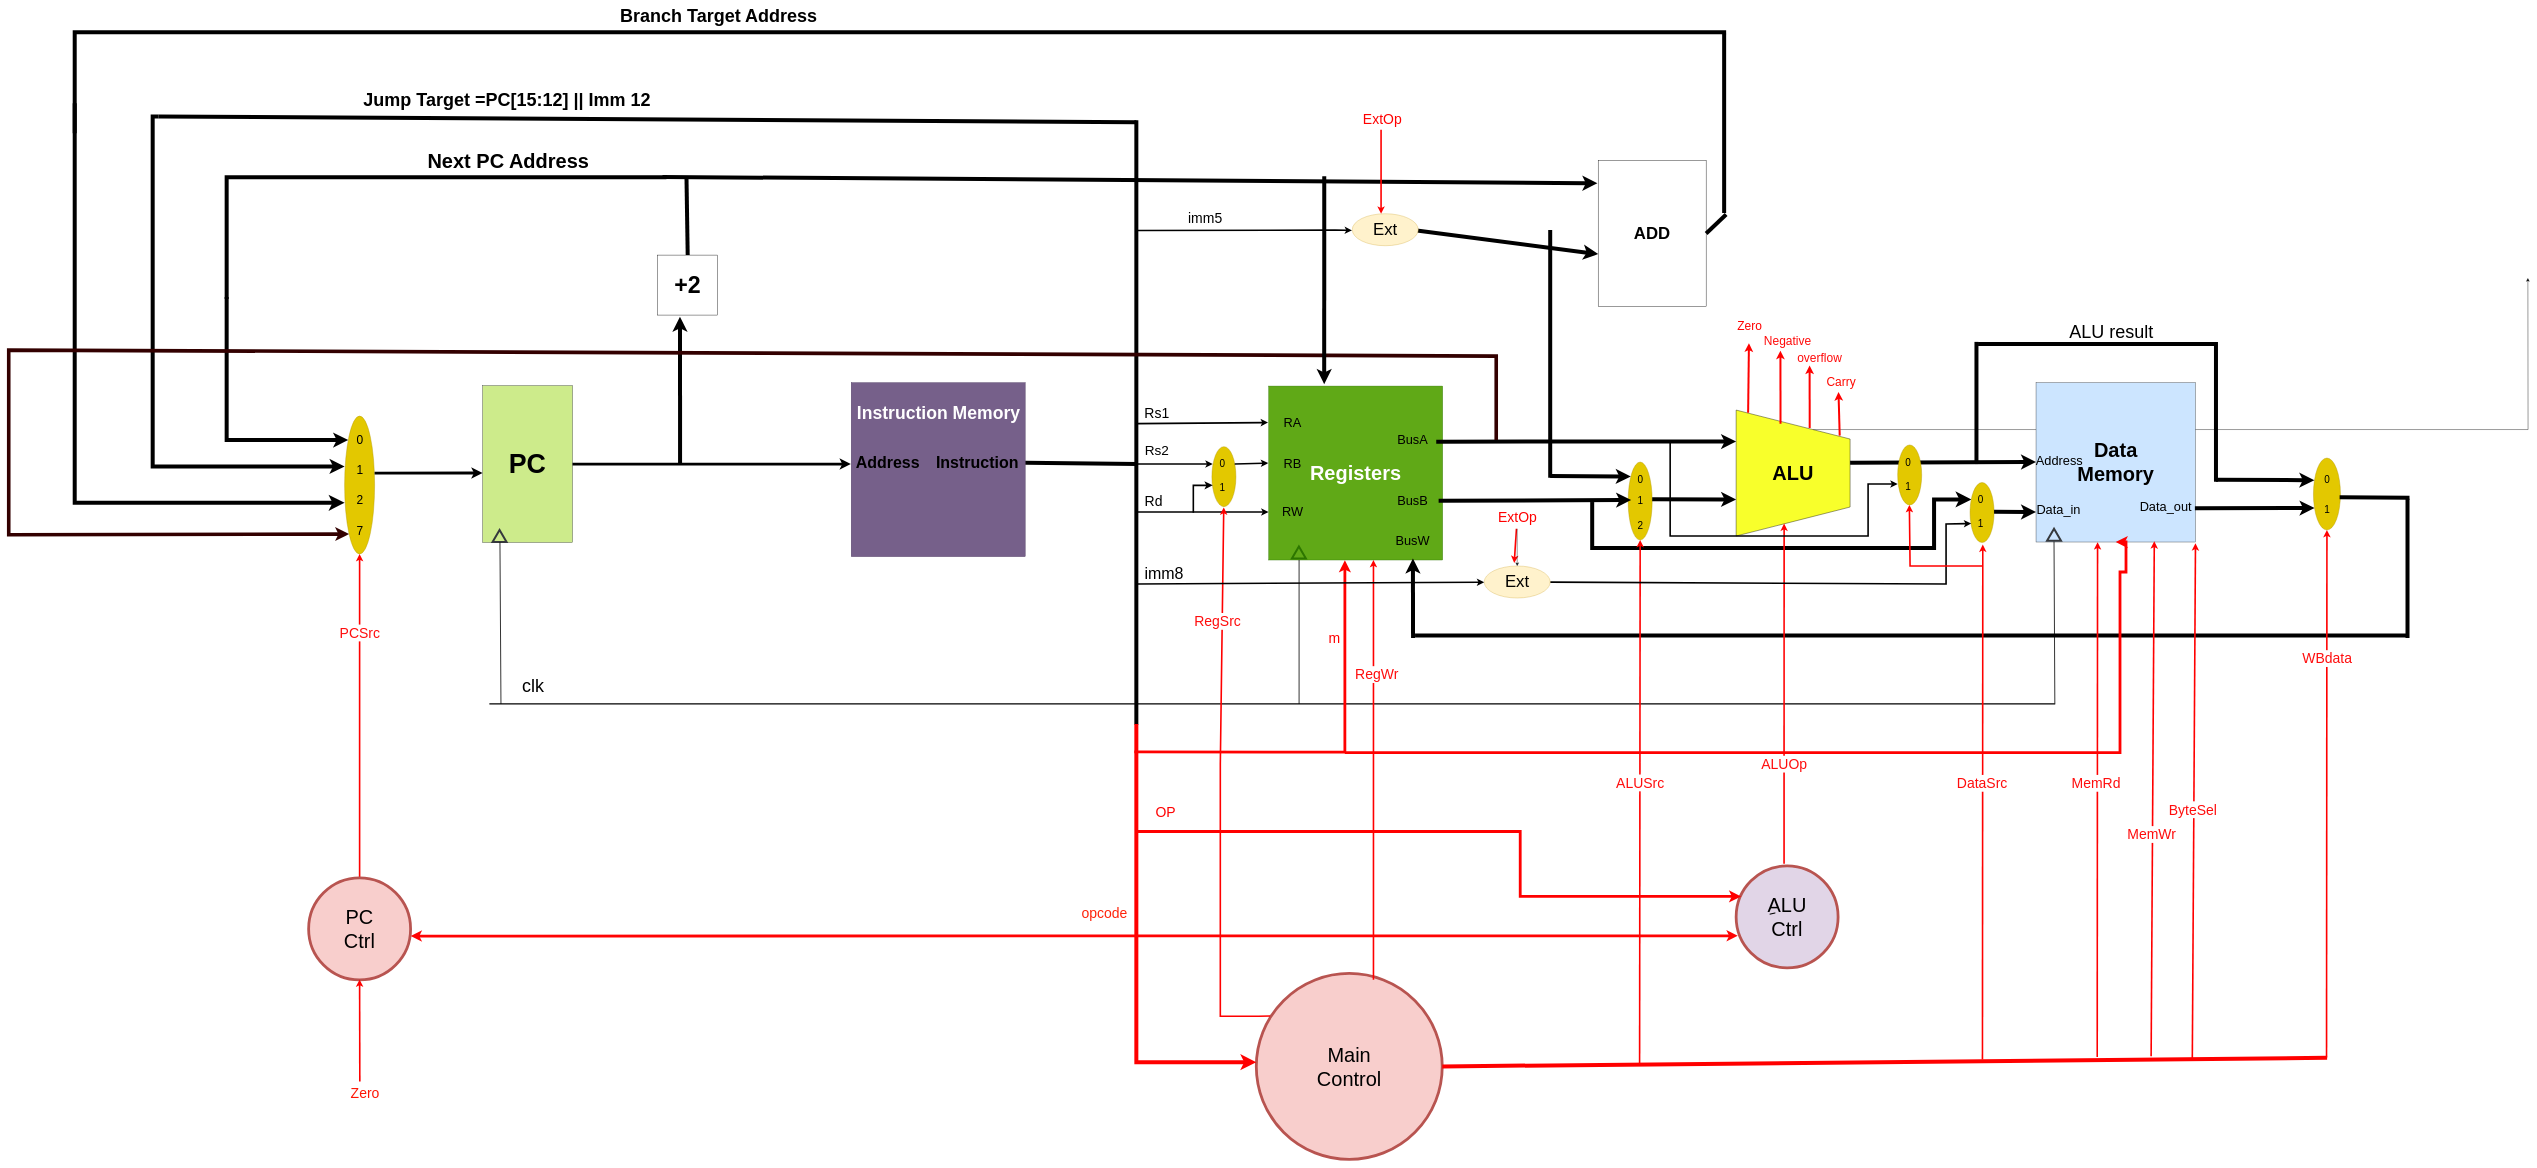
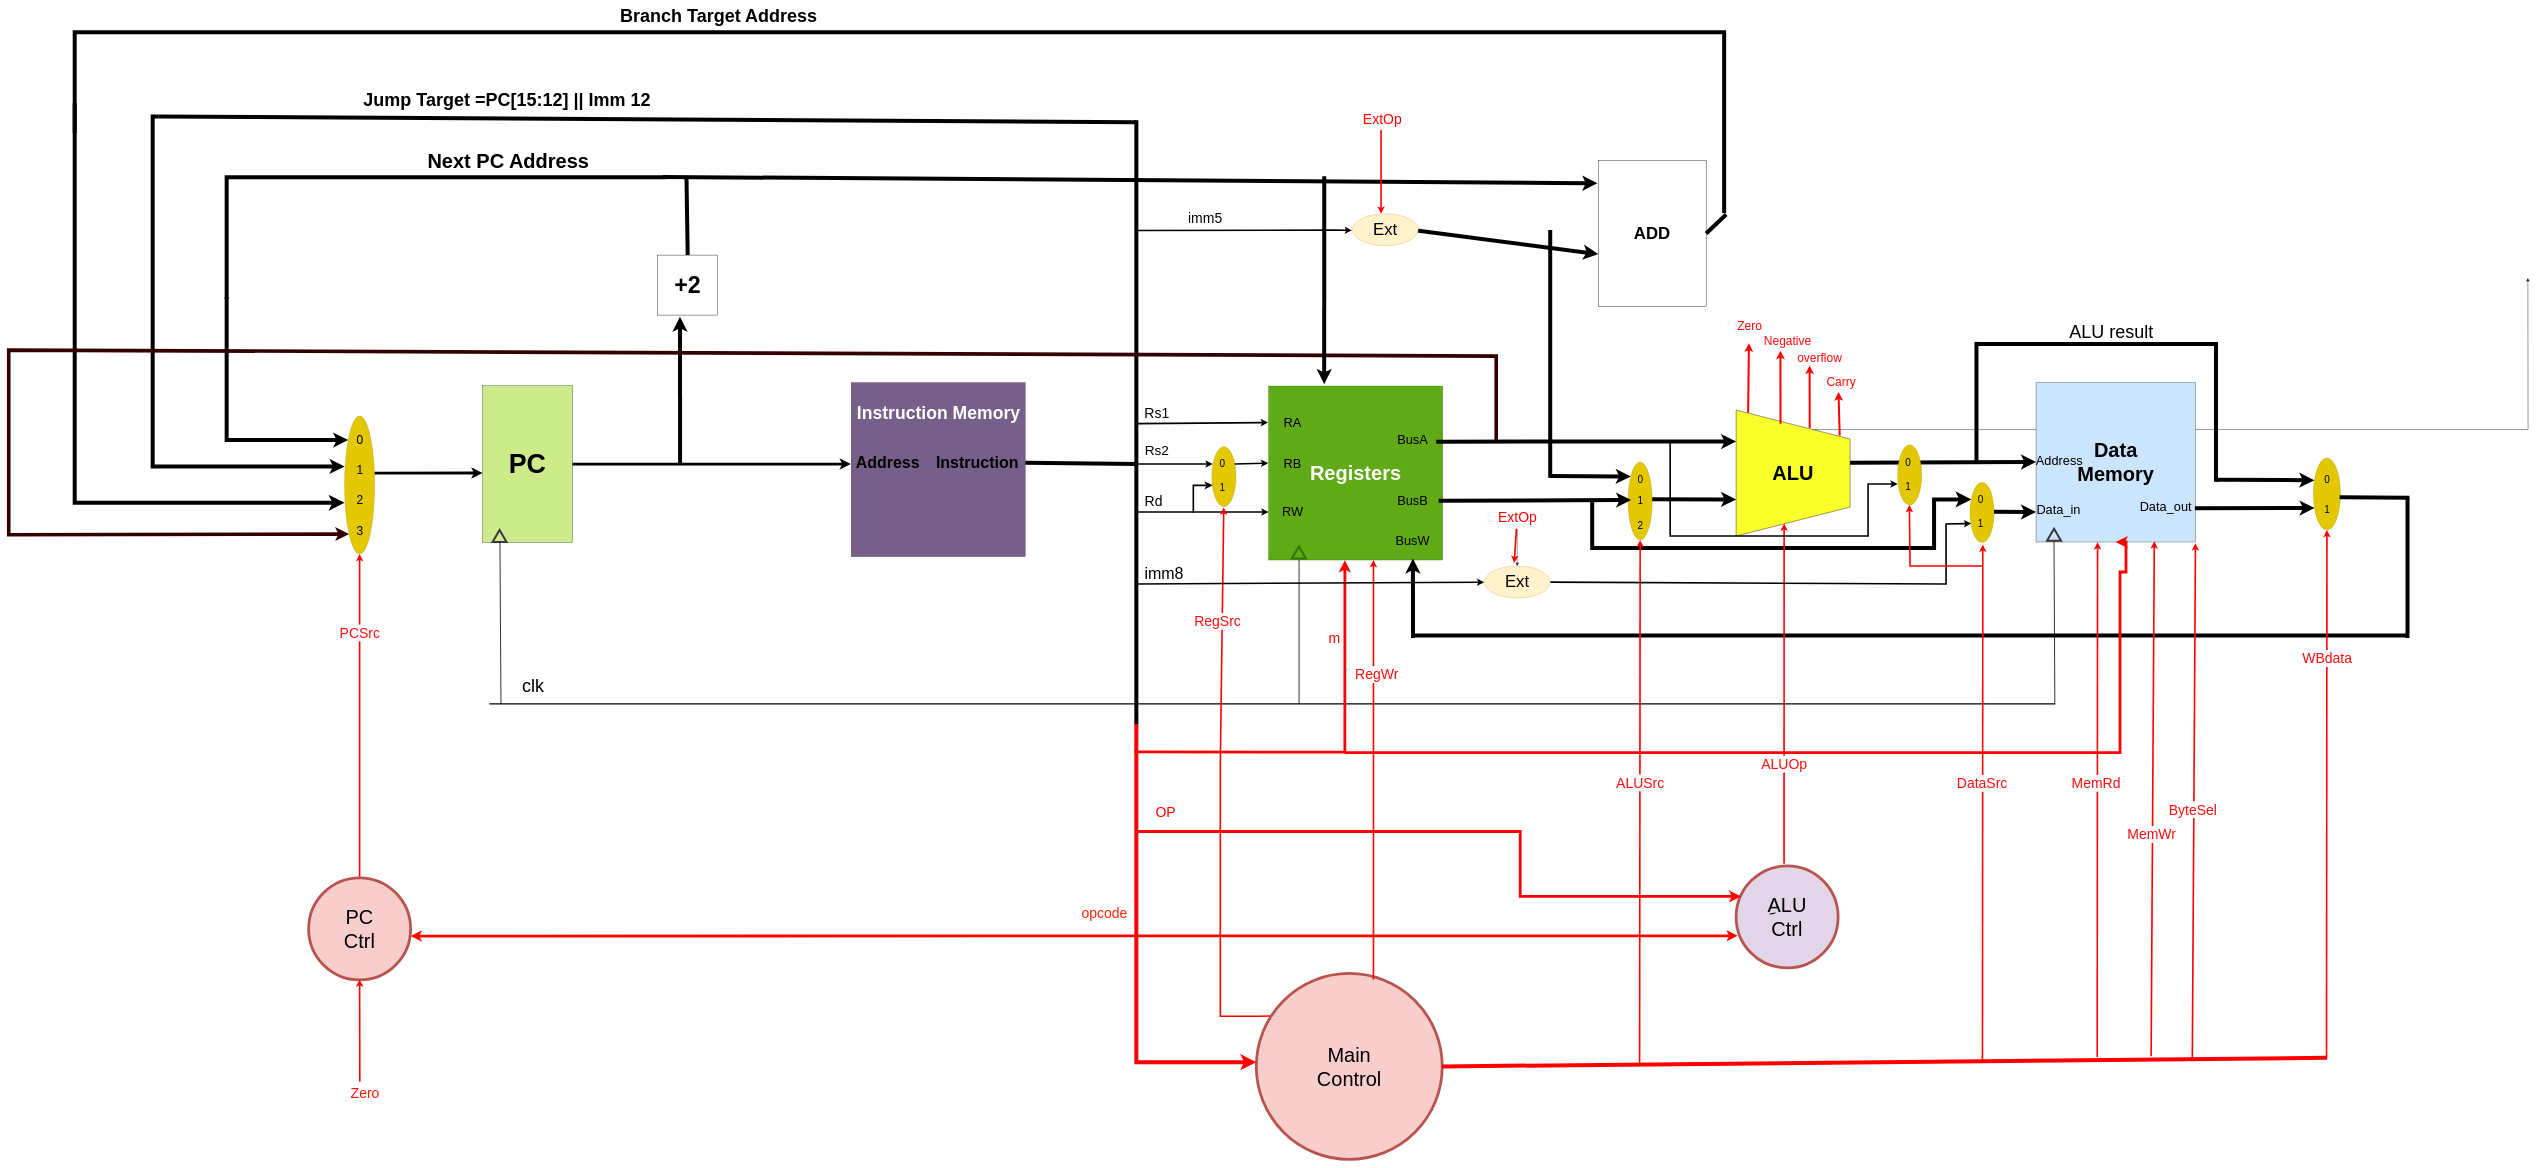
node "7": label "7" -> "3"
